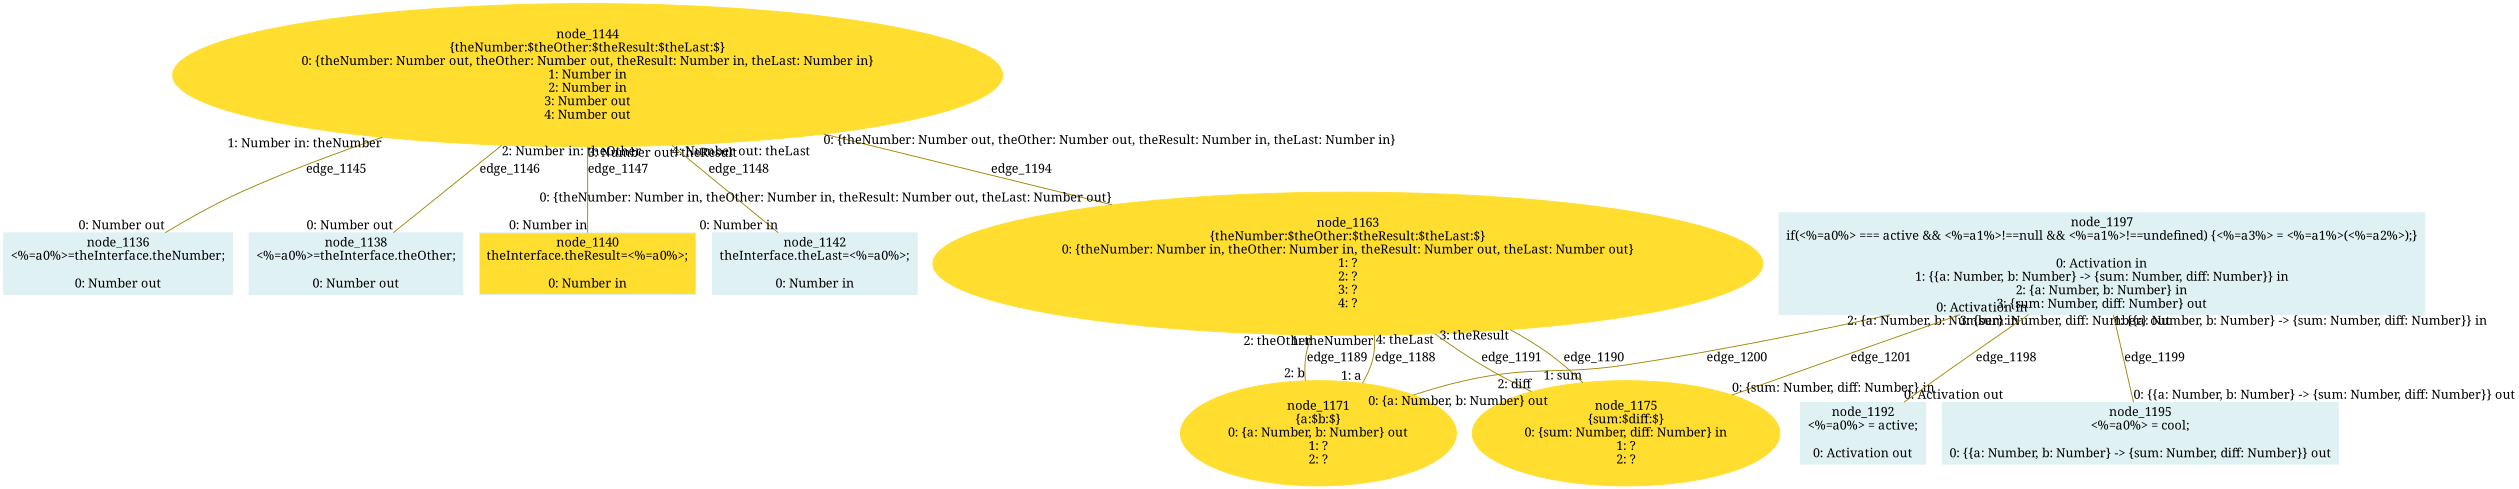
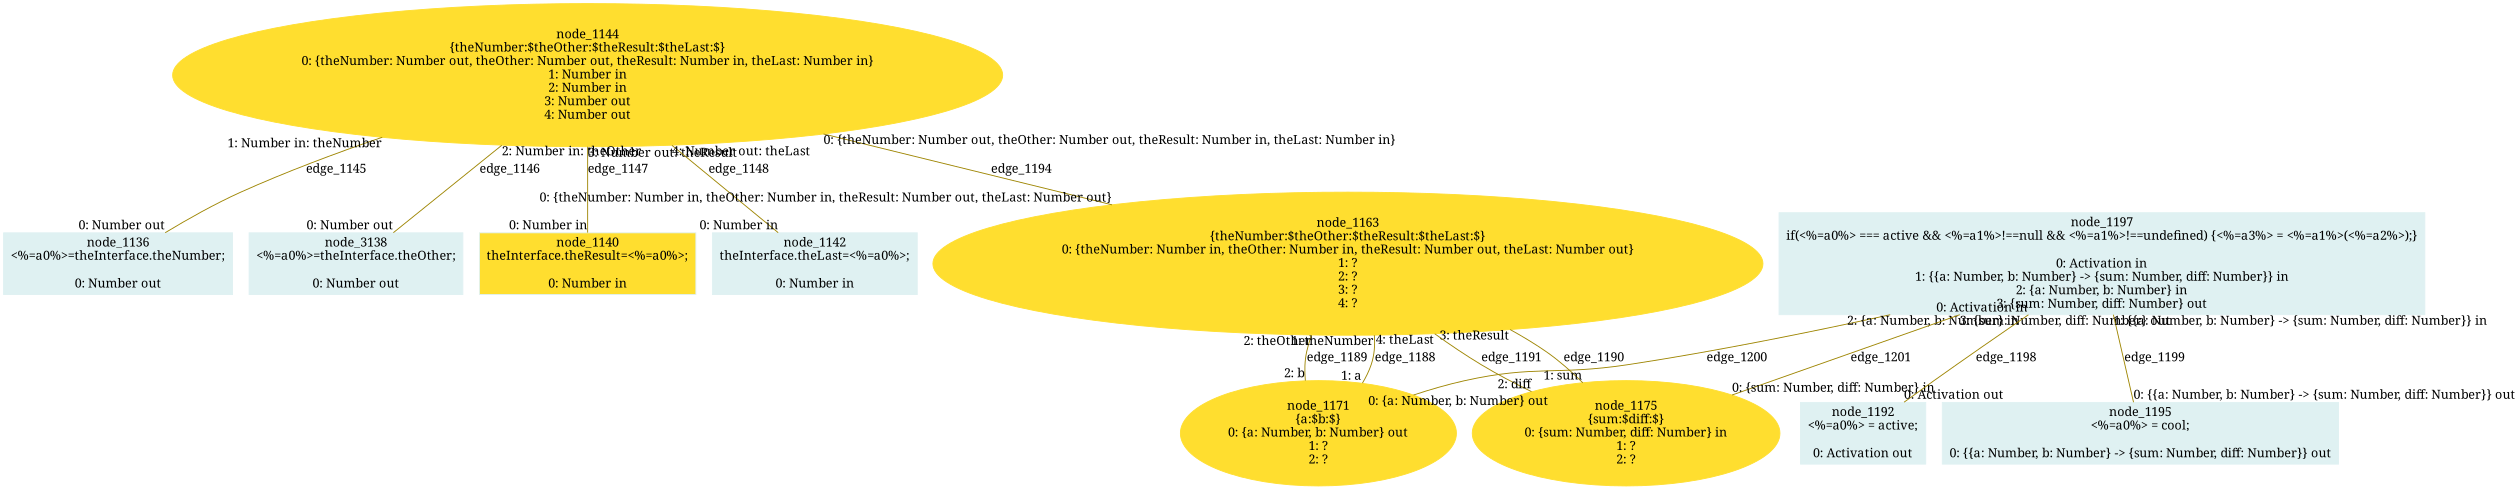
node "node_1138 <%=a0%>=theInterface.theOther; 0: Number out": label "node_1138 <%=a0%>=theInterface.theOther; 0: Number out" -> "node_3138 <%=a0%>=theInterface.theOther; 0: Number out"
